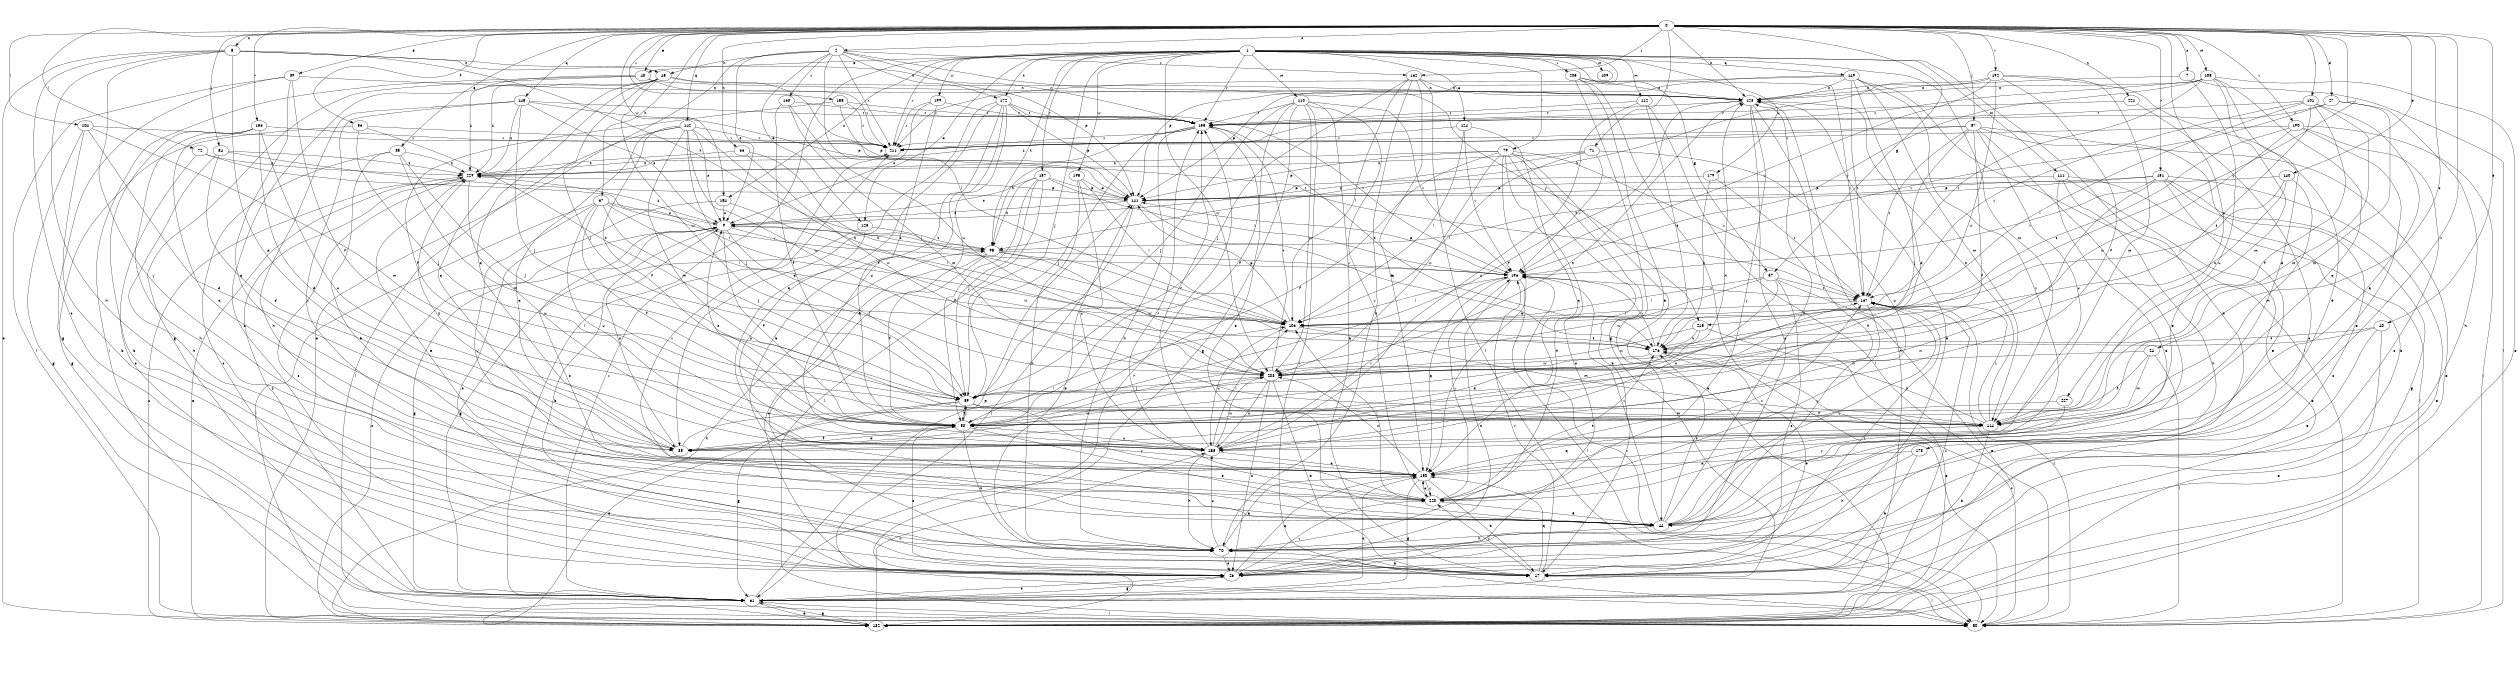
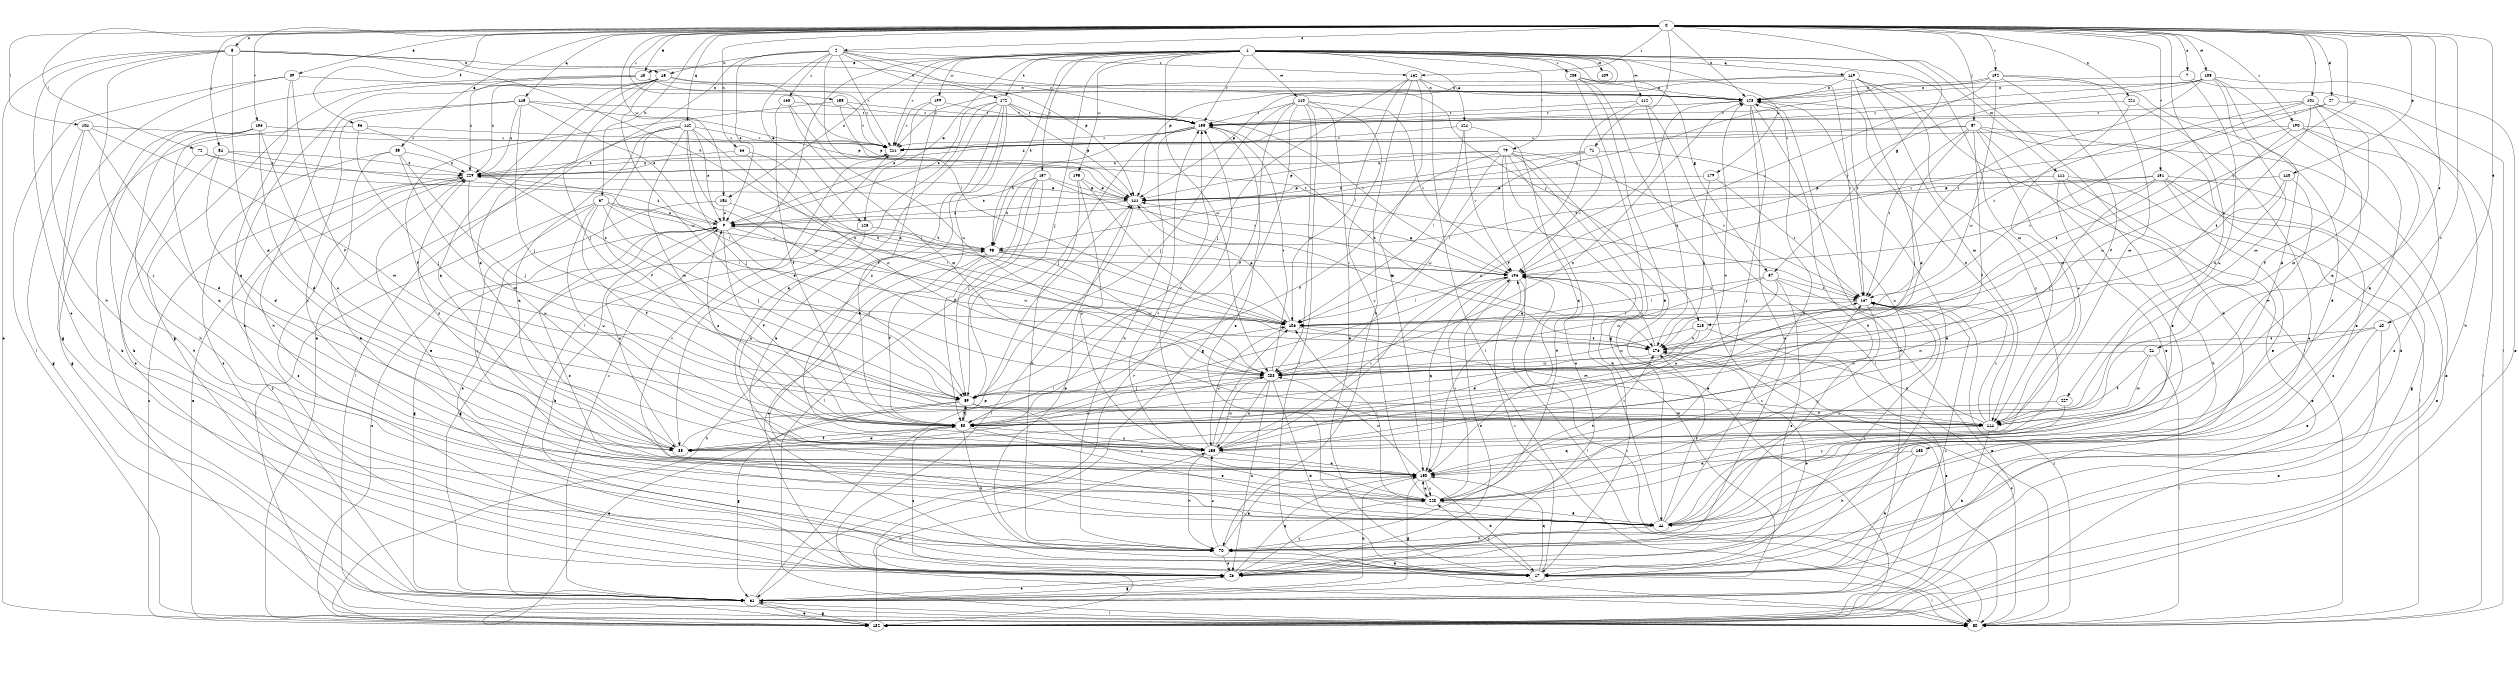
edge "172" -> "9": added, label "a"
edge "27" -> "114": now "221" -> "114"
node "173": label "173" -> "153"
